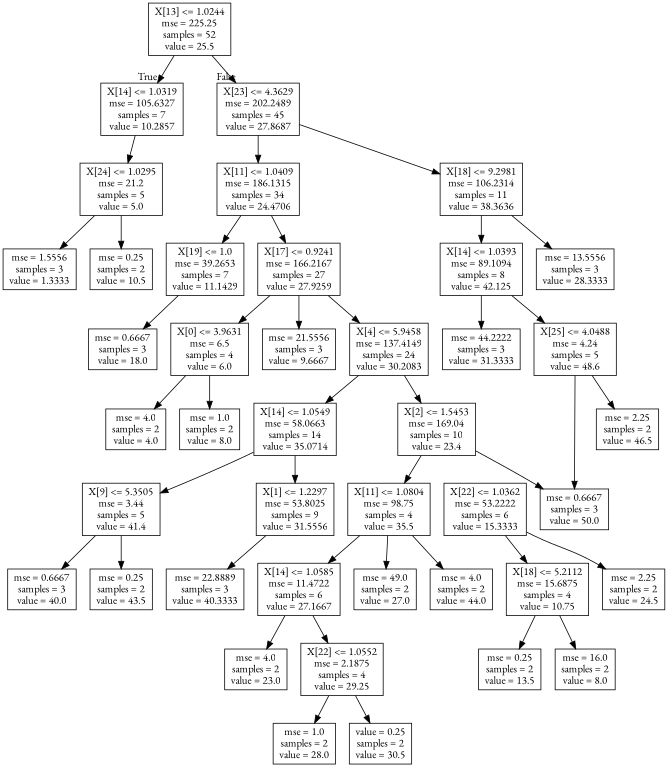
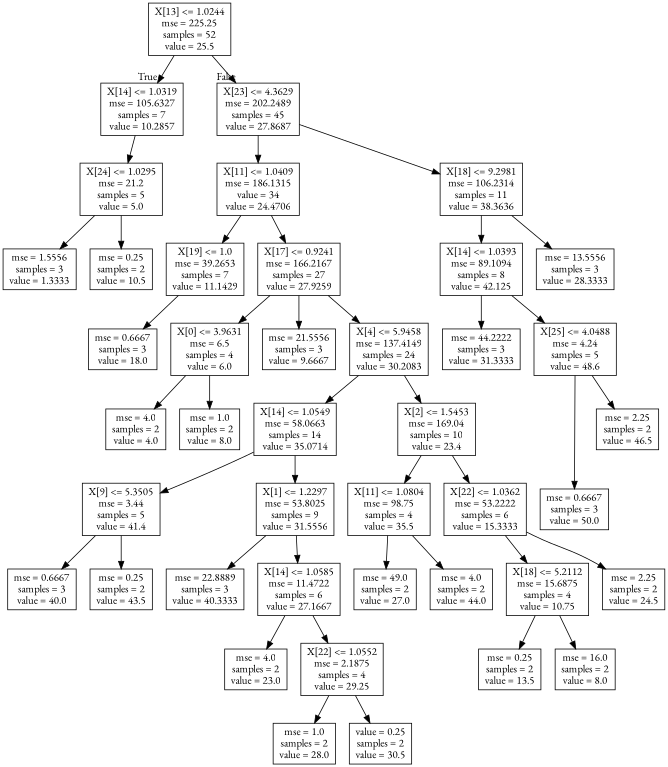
node "X[11] <= 1.0409 mse = 186.1315 samples = 34 value = 24.4706": label "X[11] <= 1.0409 mse = 186.1315 samples = 34 value = 24.4706" -> "X[11] <= 1.0409 mse = 186.1315 value = 34 value = 24.4706"
edge "X[2] <= 1.5453 mse = 169.04 samples = 10 value = 23.4" -> "mse = 0.6667 samples = 3 value = 50.0": now "X[2] <= 1.5453 mse = 169.04 samples = 10 value = 23.4" -> "X[22] <= 1.0362 mse = 53.2222 samples = 6 value = 15.3333"
edge "X[11] <= 1.0804 mse = 98.75 samples = 4 value = 35.5" -> "X[14] <= 1.0585 mse = 11.4722 samples = 6 value = 27.1667": now "X[1] <= 1.2297 mse = 53.8025 samples = 9 value = 31.5556" -> "X[14] <= 1.0585 mse = 11.4722 samples = 6 value = 27.1667"
